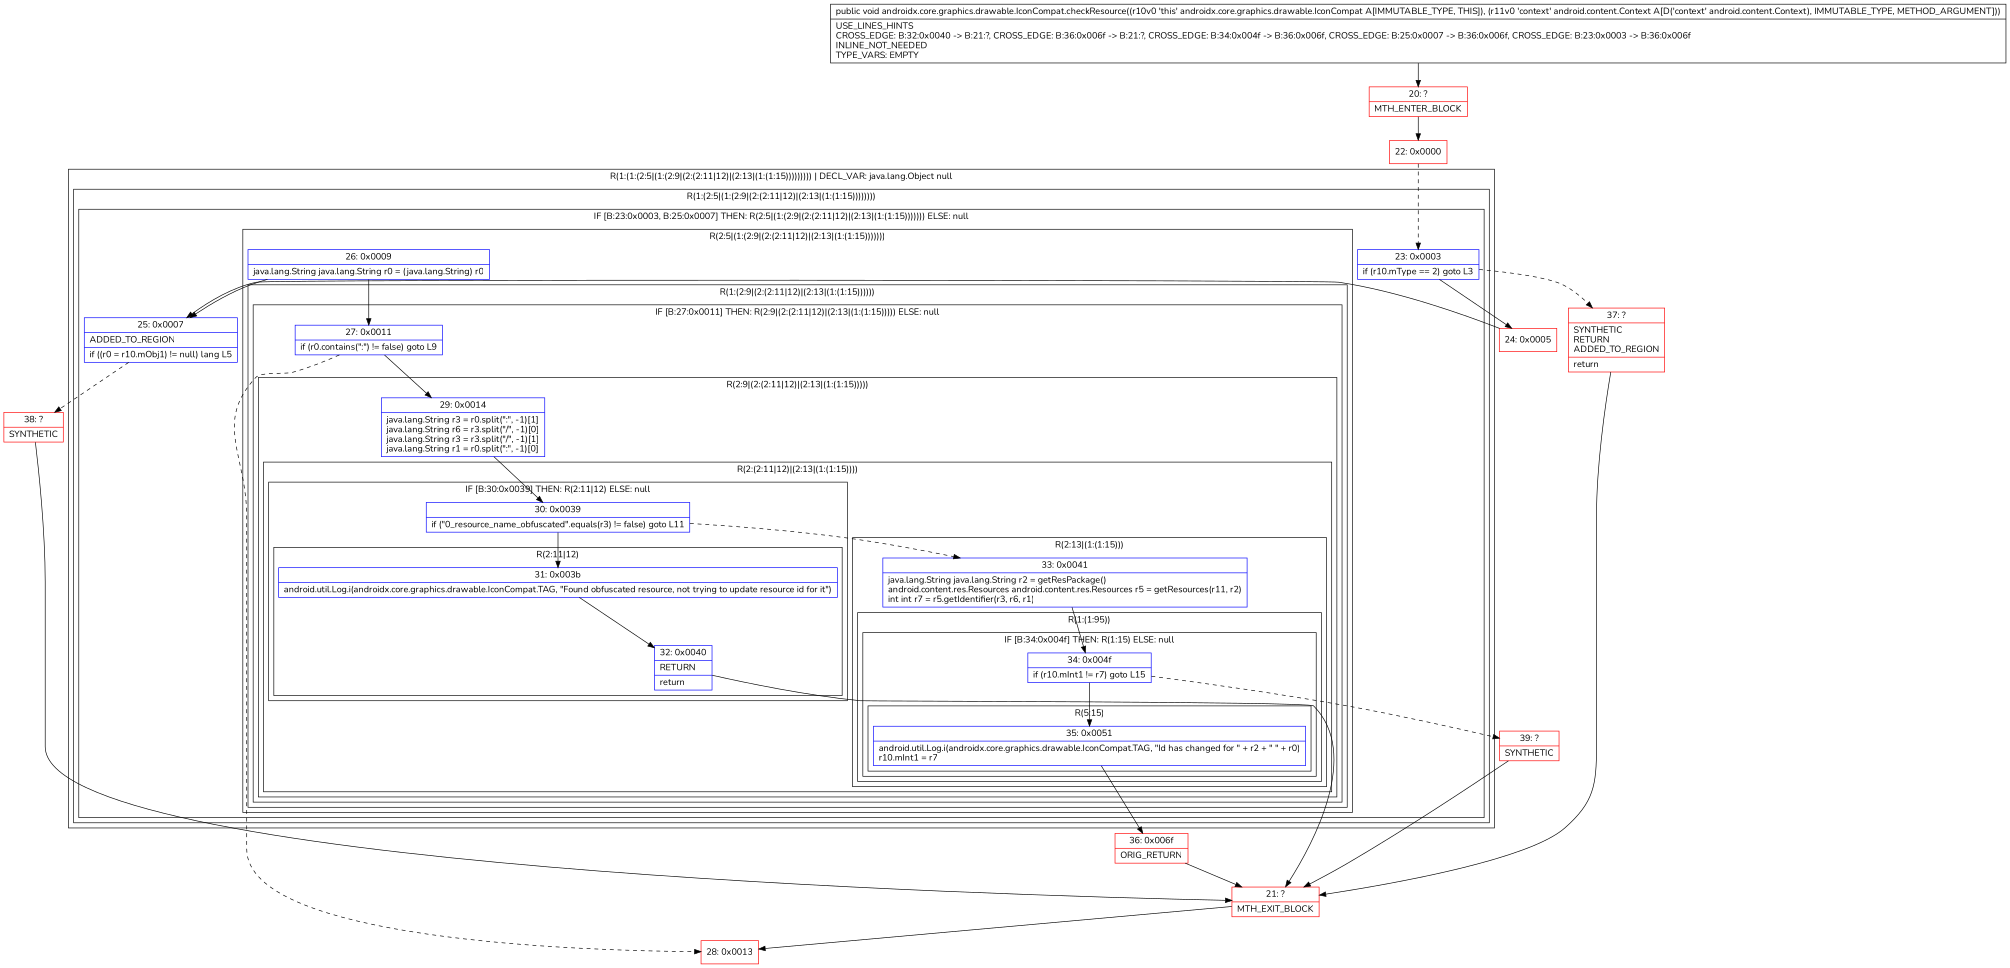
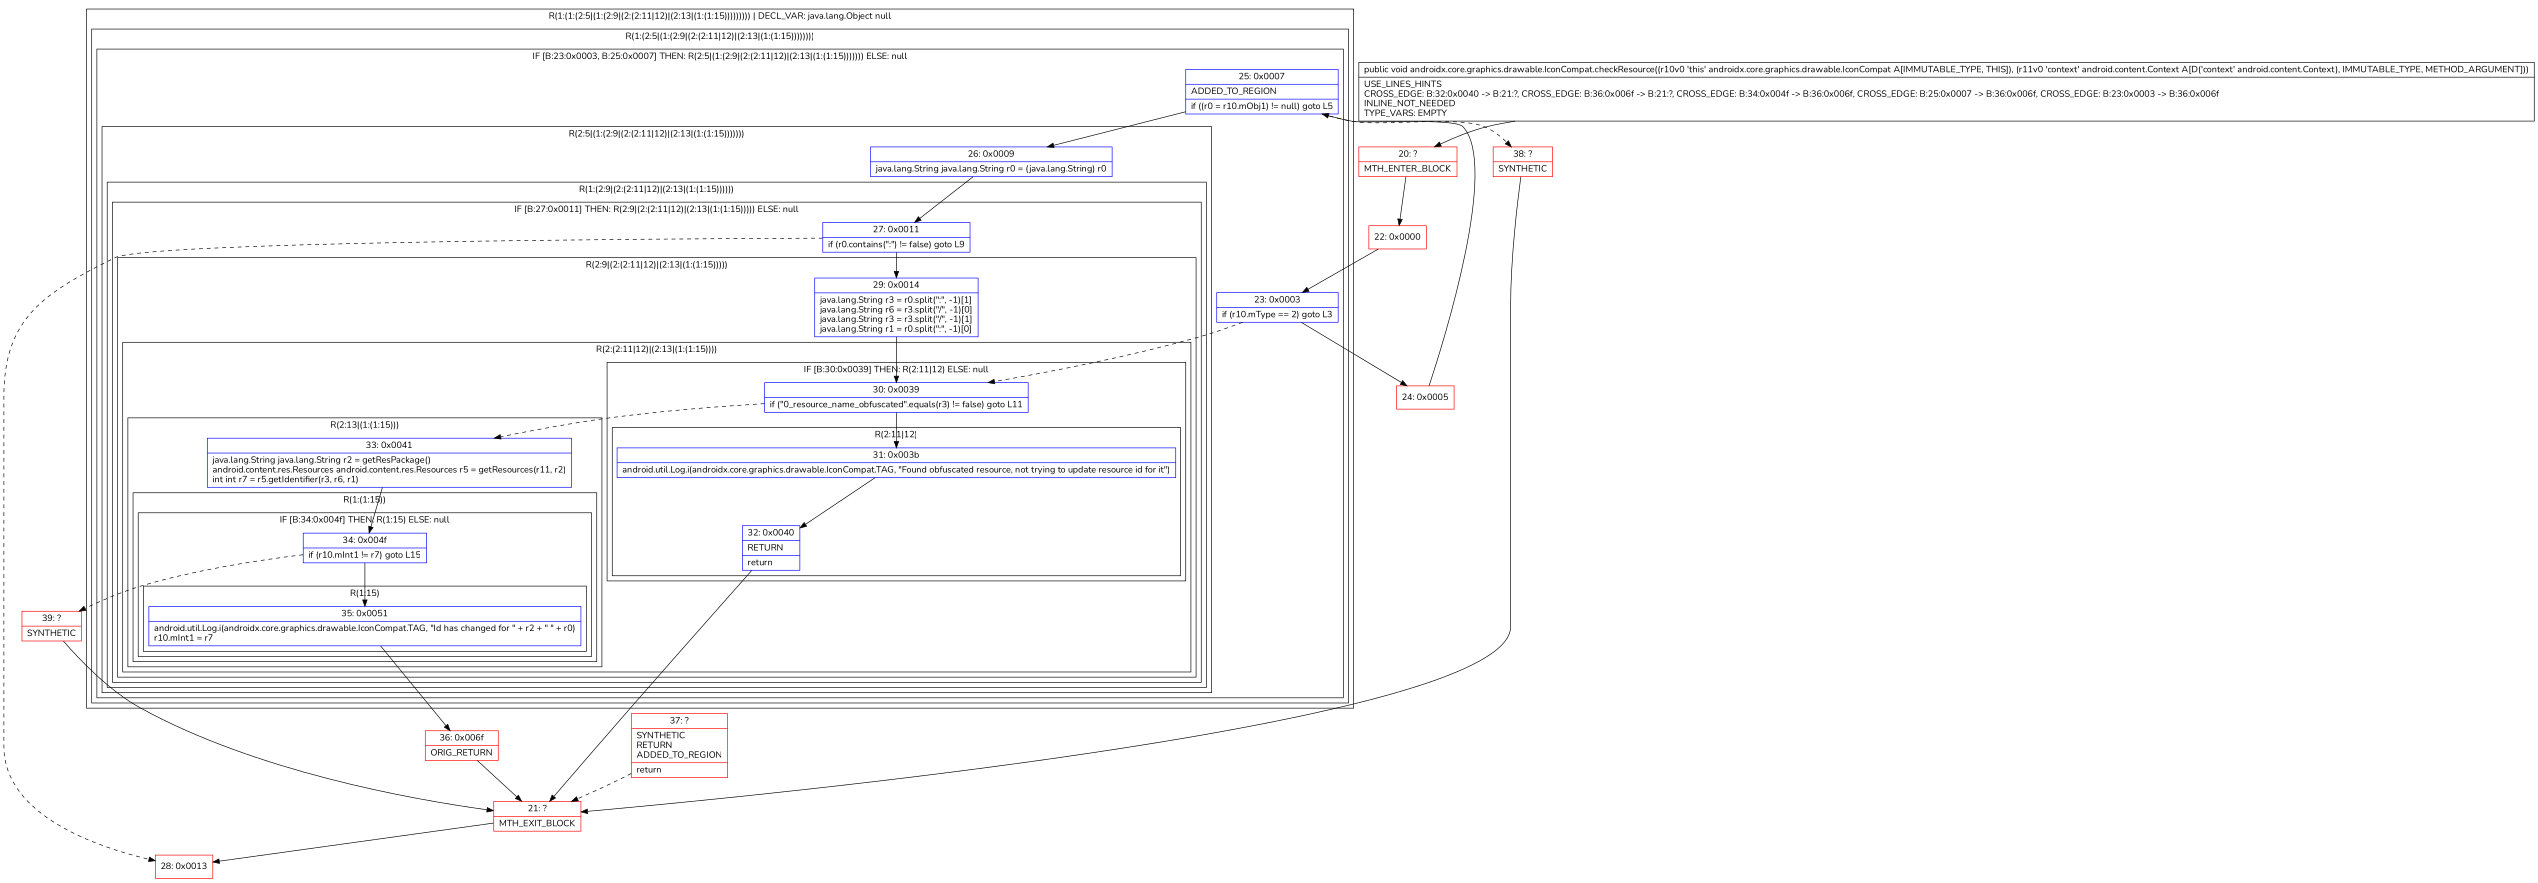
edge "22: 0x0000" -> "23: 0x0003": style dashed -> solid
edge "23: 0x0003" -> "37: ?": now "23: 0x0003" -> "30: 0x0039"
edge "26: 0x0009" -> "25: 0x0007": reversed
node "25: 0x0007": text "if ((r0 = r10.mObj1) != null) lang L5" -> "if ((r0 = r10.mObj1) != null) goto L5"
cluster "R(1:(1:95))": label "R(1:(1:95))" -> "R(1:(1:15))"
cluster "R(5:15)": label "R(5:15)" -> "R(1:15)"
edge "37: ?" -> "21: ?": style solid -> dashed
